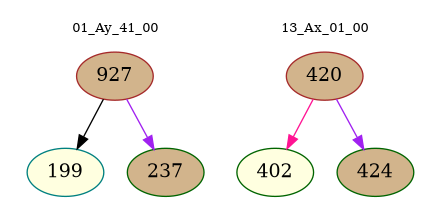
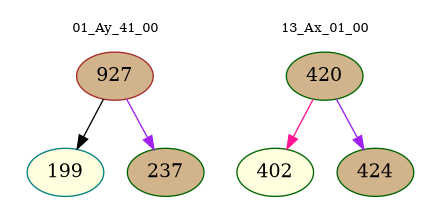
node "420": color brown -> darkgreen
